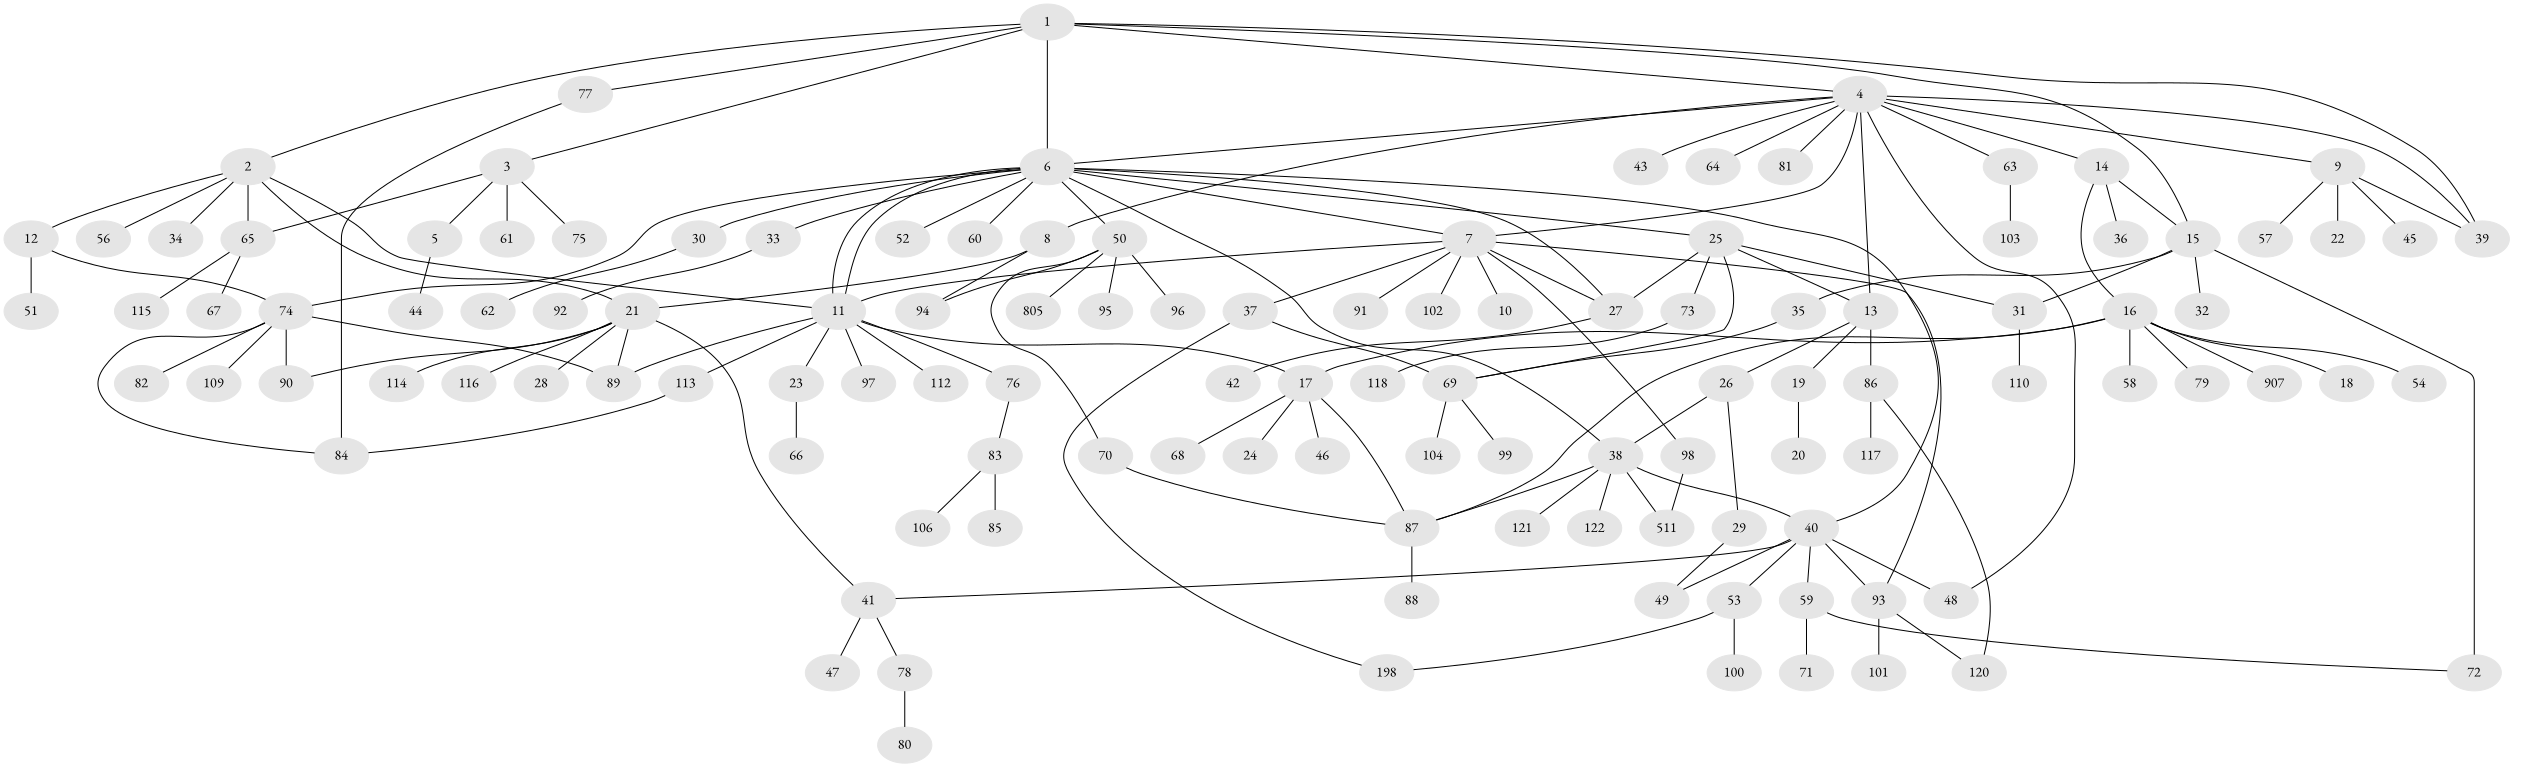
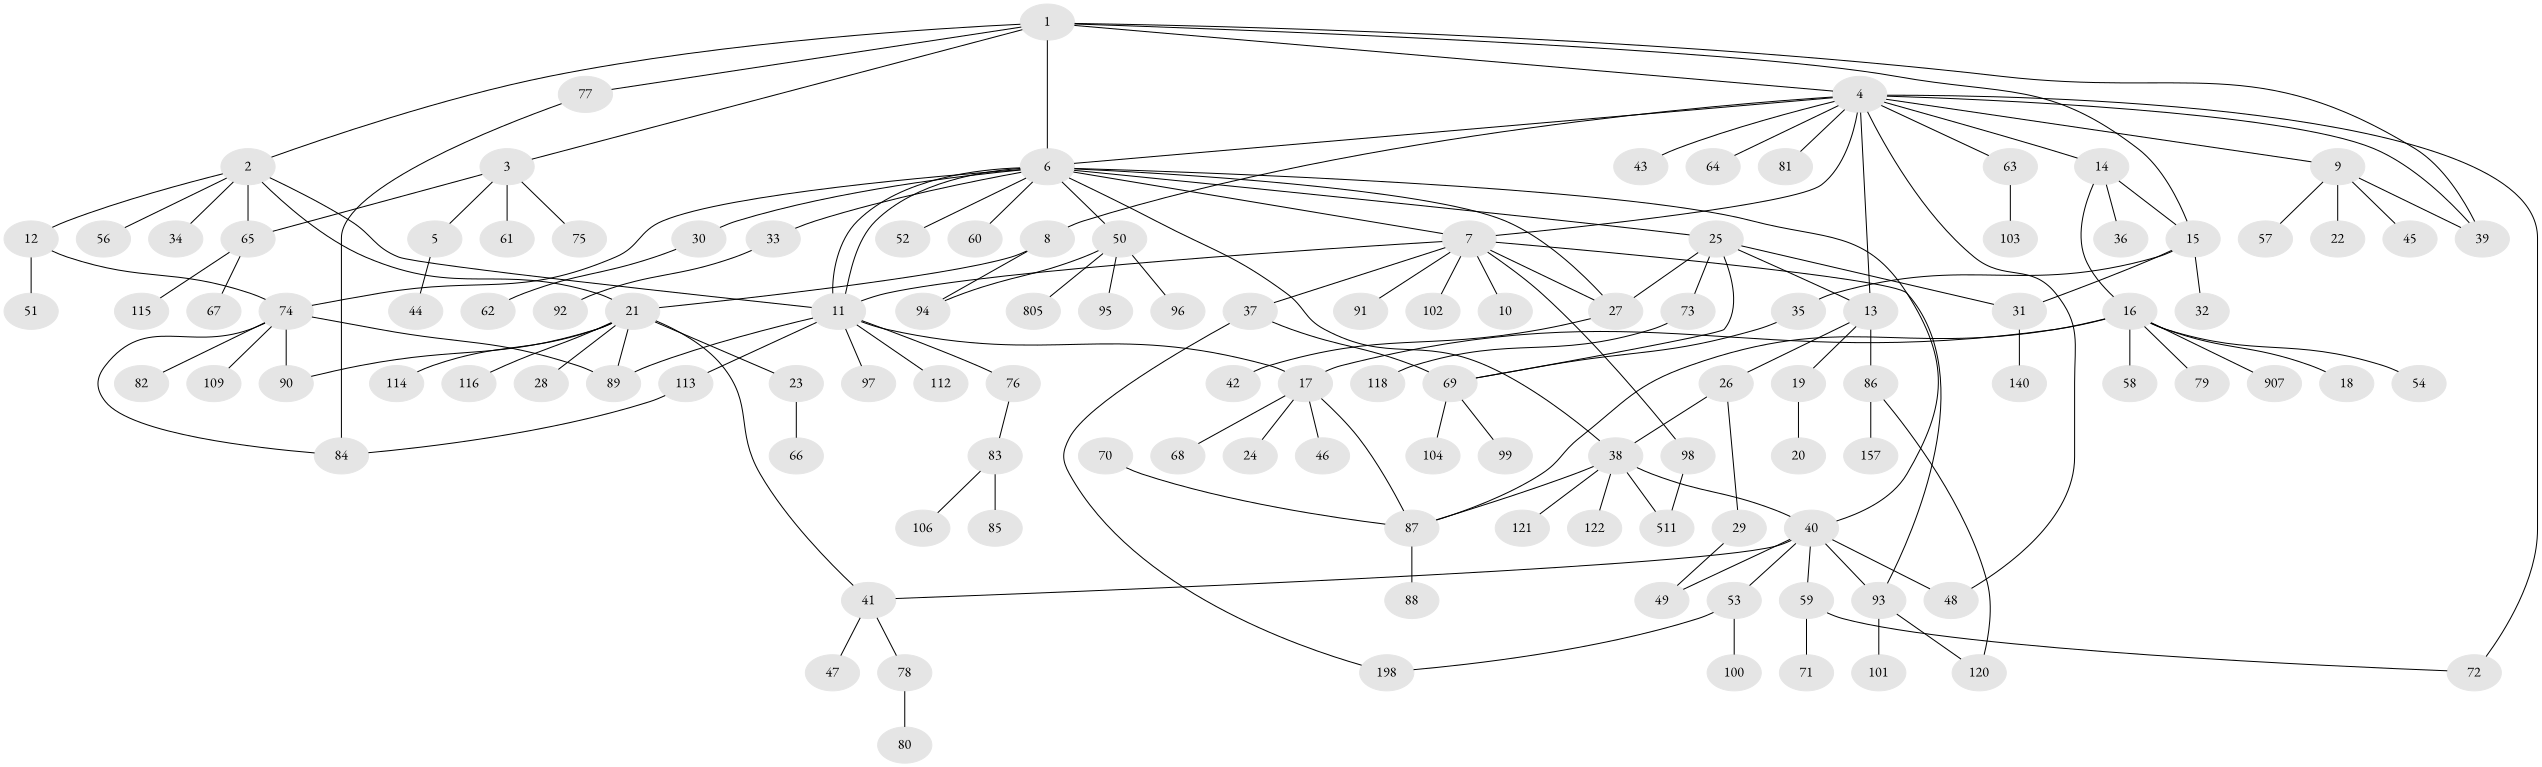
edge "50" -- "70": removed
edge "11" -- "23": now "21" -- "23"
edge "15" -- "72": now "4" -- "72"
node "110": label "110" -> "140"
node "117": label "117" -> "157"
